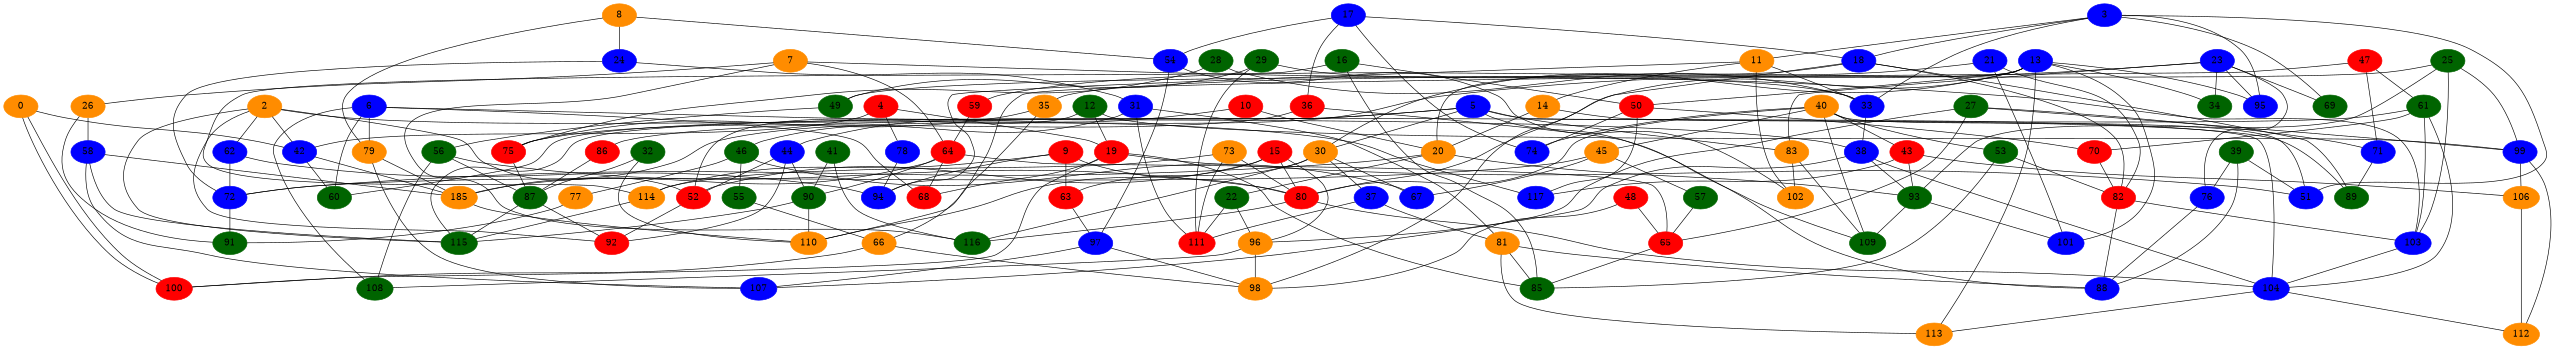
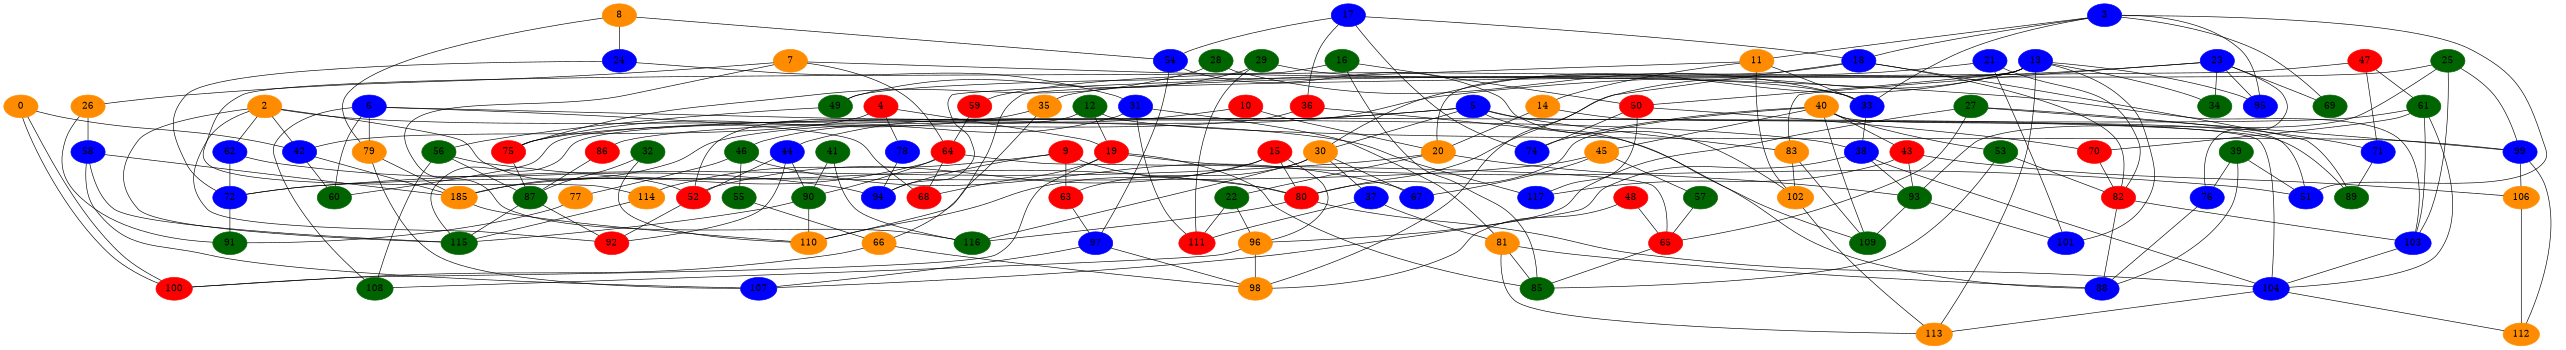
node "73": removed
edge "102" -- "113": added
